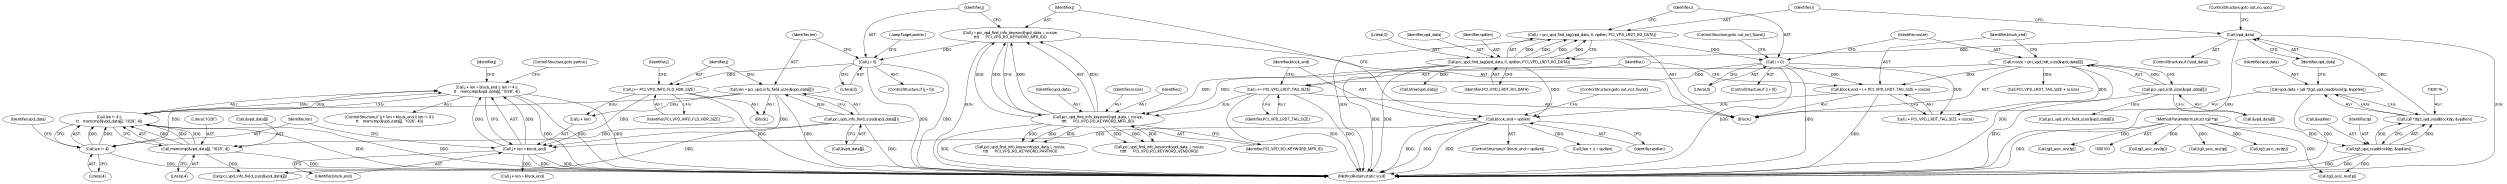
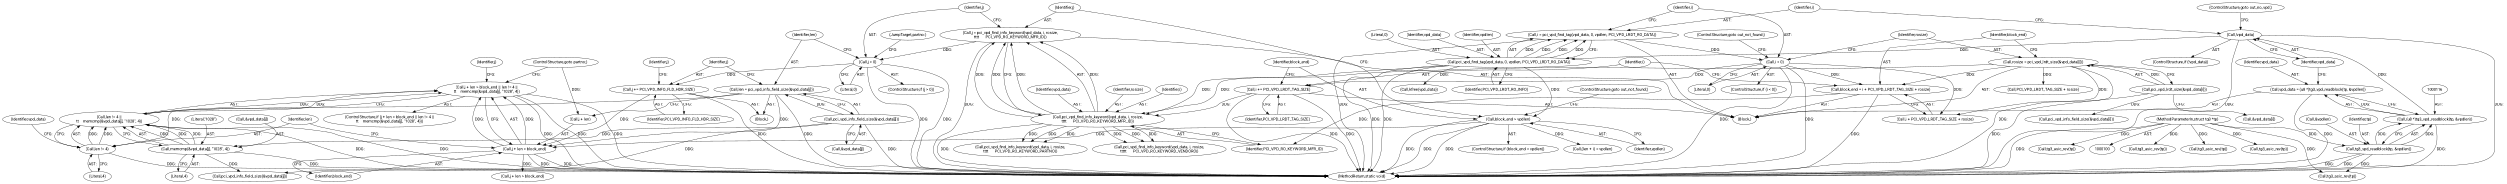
node "(Identifier,PCI_VPD_LRDT_RO_DATA)": label "(Identifier,PCI_VPD_LRDT_RO_DATA)" -> "(Identifier,PCI_VPD_LRDT_RO_INFO)"
edge "(Call,j += PCI_VPD_INFO_FLD_HDR_SIZE)" -> "(Call,j + len)": now "(ControlStructure,goto partno;)" -> "(Call,j + len)"
edge "(Call,len = pci_vpd_info_field_size(&vpd_data[j]))" -> "(Call,j + len)": label "DDG: " -> "CFG: "
edge "(Call,block_end = i + PCI_VPD_LRDT_TAG_SIZE + rosize)" -> "(Call,block_end > vpdlen)": now "(Call,block_end = i + PCI_VPD_LRDT_TAG_SIZE + rosize)" -> "(Identifier,PCI_VPD_RO_KEYWORD_MFR_ID)"
edge "(Call,&vpd_data[i])" -> "(Call,pci_vpd_lrdt_size(&vpd_data[i]))": removed, label "AST:"
edge "(Call,(u8 *)tg3_vpd_readblock(tp, &vpdlen))" -> "(MethodReturn,static void)": added, label "DDG:"
